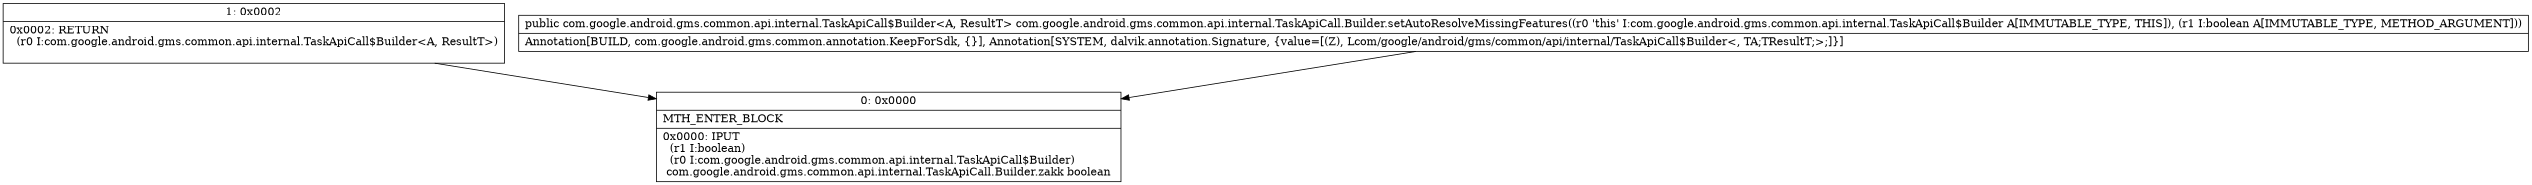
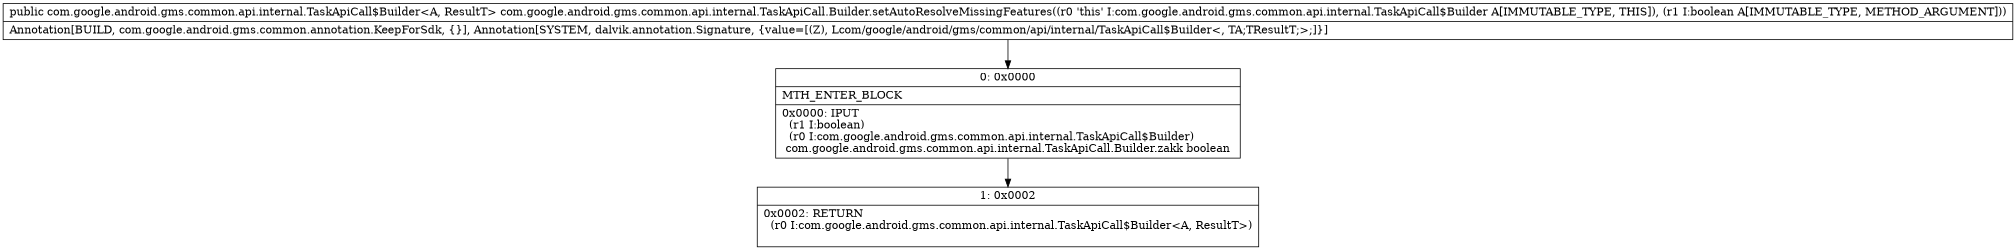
edge "1: 0x0002" -> "0: 0x0000": reversed
